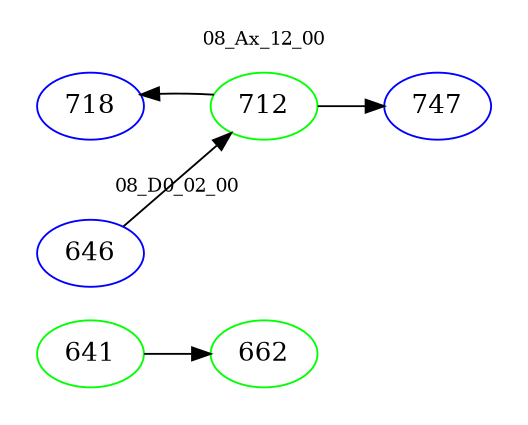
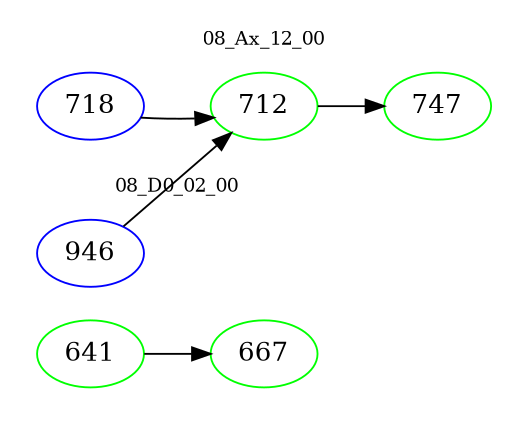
edge "712" -> "718": reversed
node "747": color blue -> green
node "646": label "646" -> "946"
node "662": label "662" -> "667"
